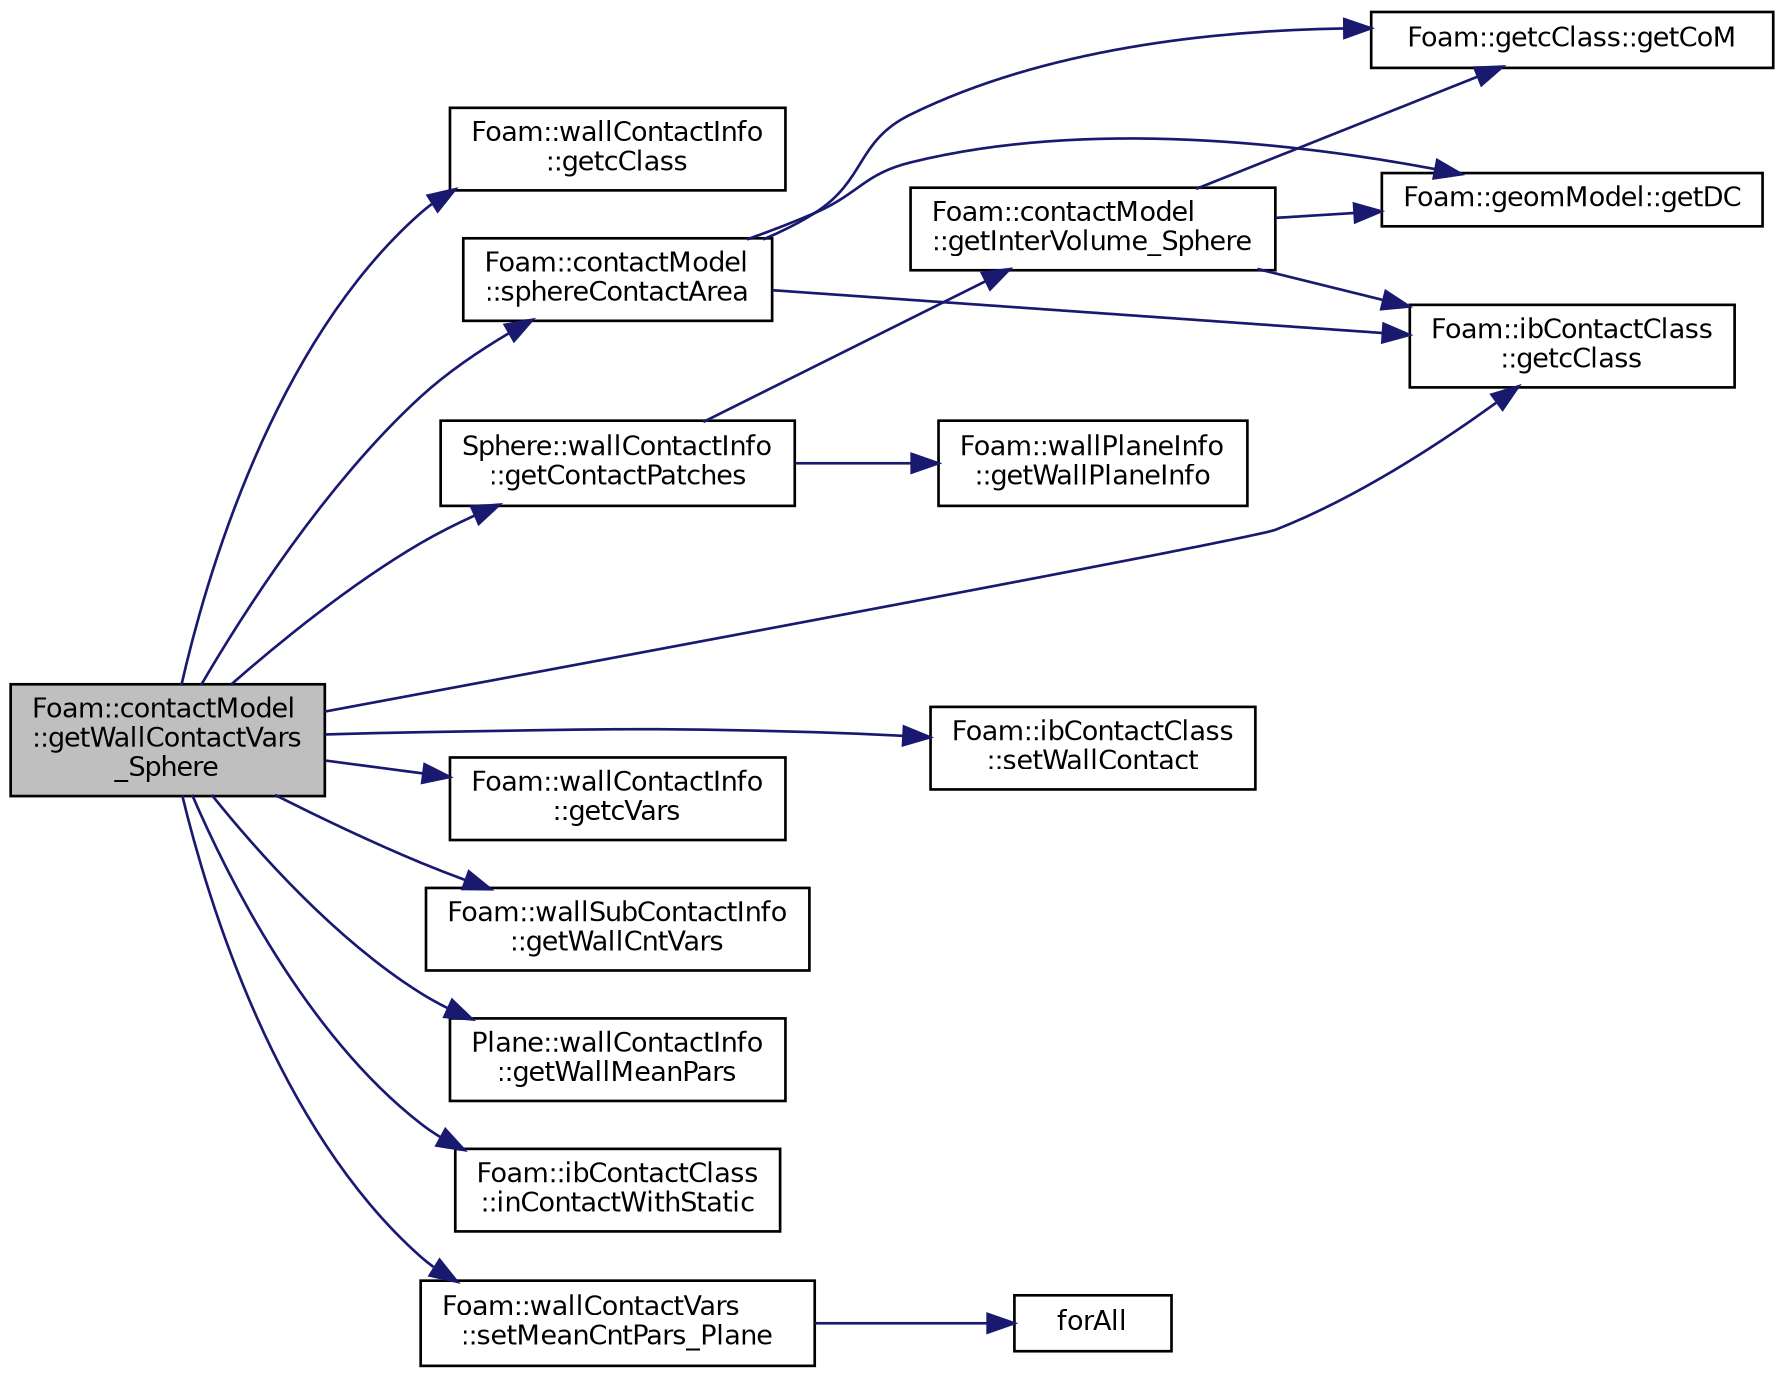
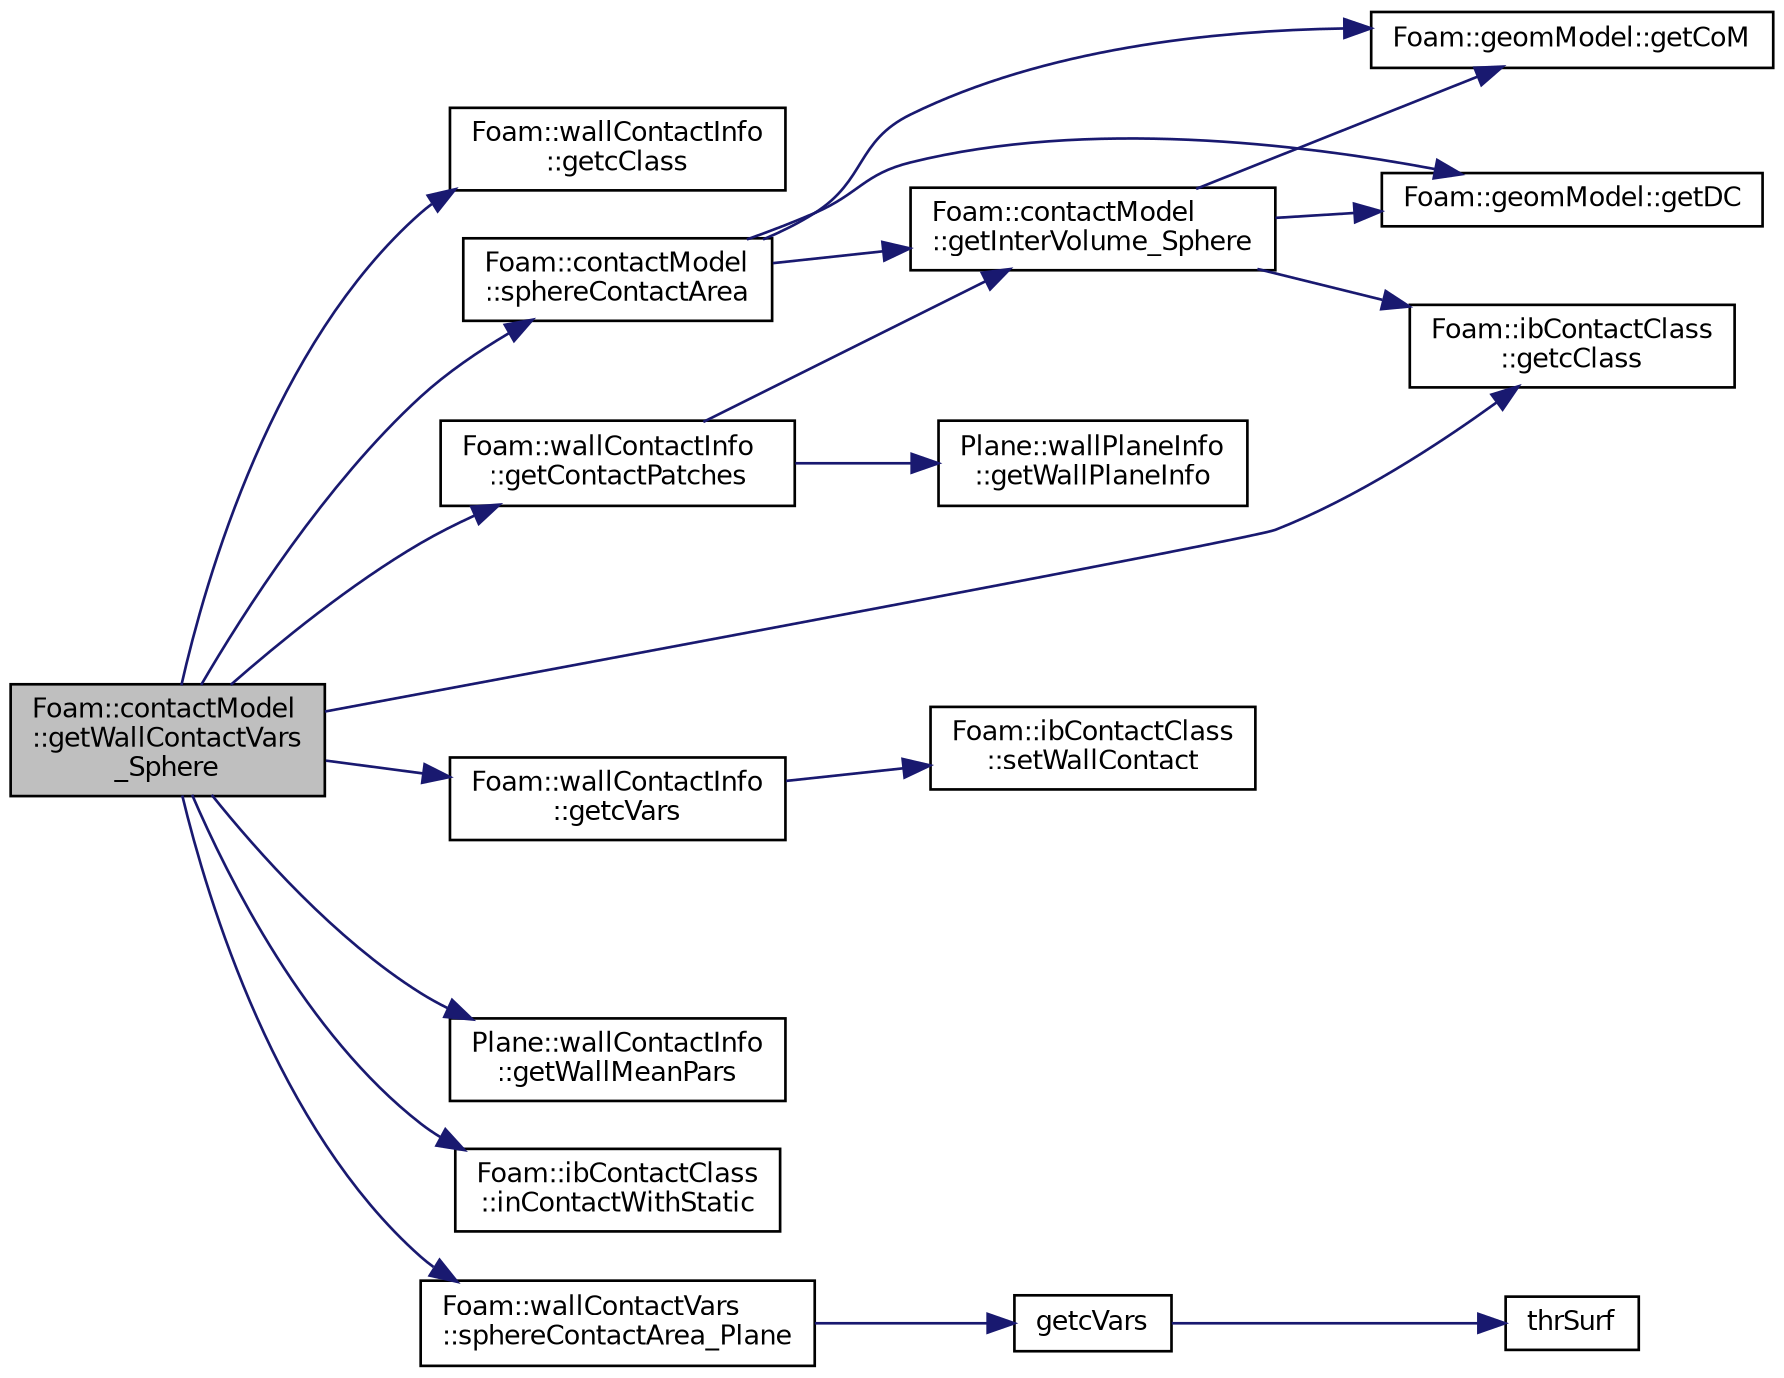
node "Foam::getcClass::getCoM": label "Foam::getcClass::getCoM" -> "Foam::geomModel::getCoM"
edge "Foam::contactModel ::sphereContactArea" -> "Foam::ibContactClass ::getcClass": now "Foam::contactModel ::sphereContactArea" -> "Foam::contactModel ::getInterVolume_Sphere"
node "Sphere::wallContactInfo ::getContactPatches": label "Sphere::wallContactInfo ::getContactPatches" -> "Foam::wallContactInfo ::getContactPatches"
node "Foam::wallPlaneInfo ::getWallPlaneInfo": label "Foam::wallPlaneInfo ::getWallPlaneInfo" -> "Plane::wallPlaneInfo ::getWallPlaneInfo"
edge "Foam::contactModel ::getWallContactVars _Sphere" -> "Foam::ibContactClass ::setWallContact": now "Foam::wallContactInfo ::getcVars" -> "Foam::ibContactClass ::setWallContact"
node "Foam::wallSubContactInfo ::getWallCntVars": removed
node "Foam::wallContactVars ::setMeanCntPars_Plane": label "Foam::wallContactVars ::setMeanCntPars_Plane" -> "Foam::wallContactVars ::sphereContactArea_Plane"
node "forAll": label "forAll" -> "getcVars"
node "thrSurf": added
